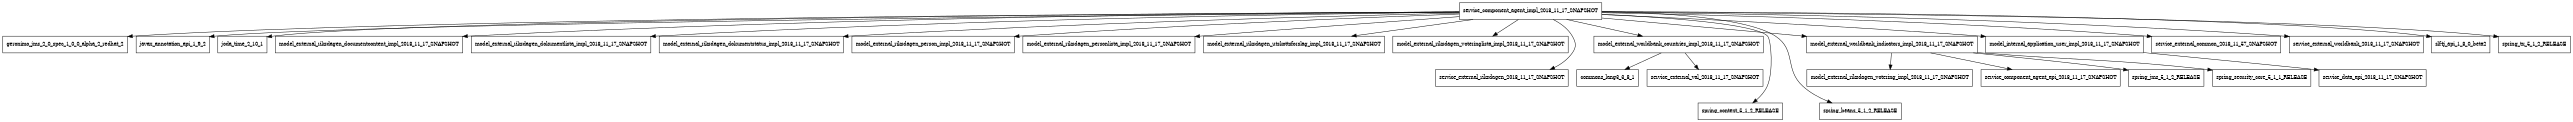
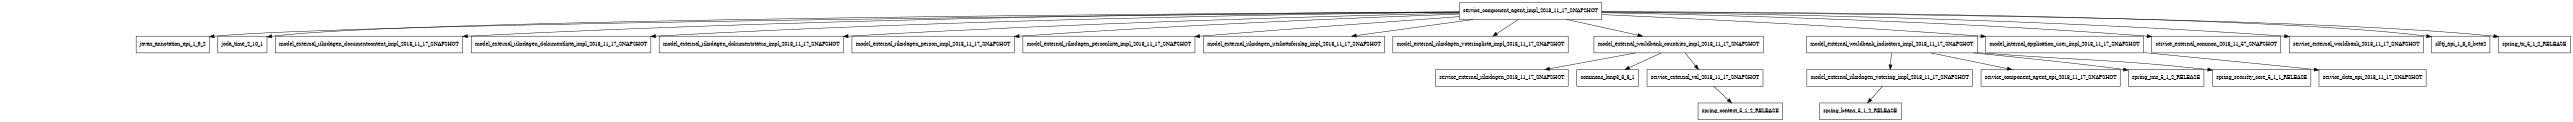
edge "service_component_agent_impl_2018_11_17_SNAPSHOT" -> "spring_context_5_1_2_RELEASE": now "service_external_val_2018_11_17_SNAPSHOT" -> "spring_context_5_1_2_RELEASE"
edge "service_component_agent_impl_2018_11_17_SNAPSHOT" -> "spring_beans_5_1_2_RELEASE": now "model_external_riksdagen_votering_impl_2018_11_17_SNAPSHOT" -> "spring_beans_5_1_2_RELEASE"
edge "service_component_agent_impl_2018_11_17_SNAPSHOT" -> "model_external_worldbank_indicators_impl_2018_11_17_SNAPSHOT": removed
edge "service_component_agent_impl_2018_11_17_SNAPSHOT" -> "service_external_riksdagen_2018_11_17_SNAPSHOT": now "model_external_worldbank_countries_impl_2018_11_17_SNAPSHOT" -> "service_external_riksdagen_2018_11_17_SNAPSHOT"
node "geronimo_jms_2_0_spec_1_0_0_alpha_2_redhat_2": removed
